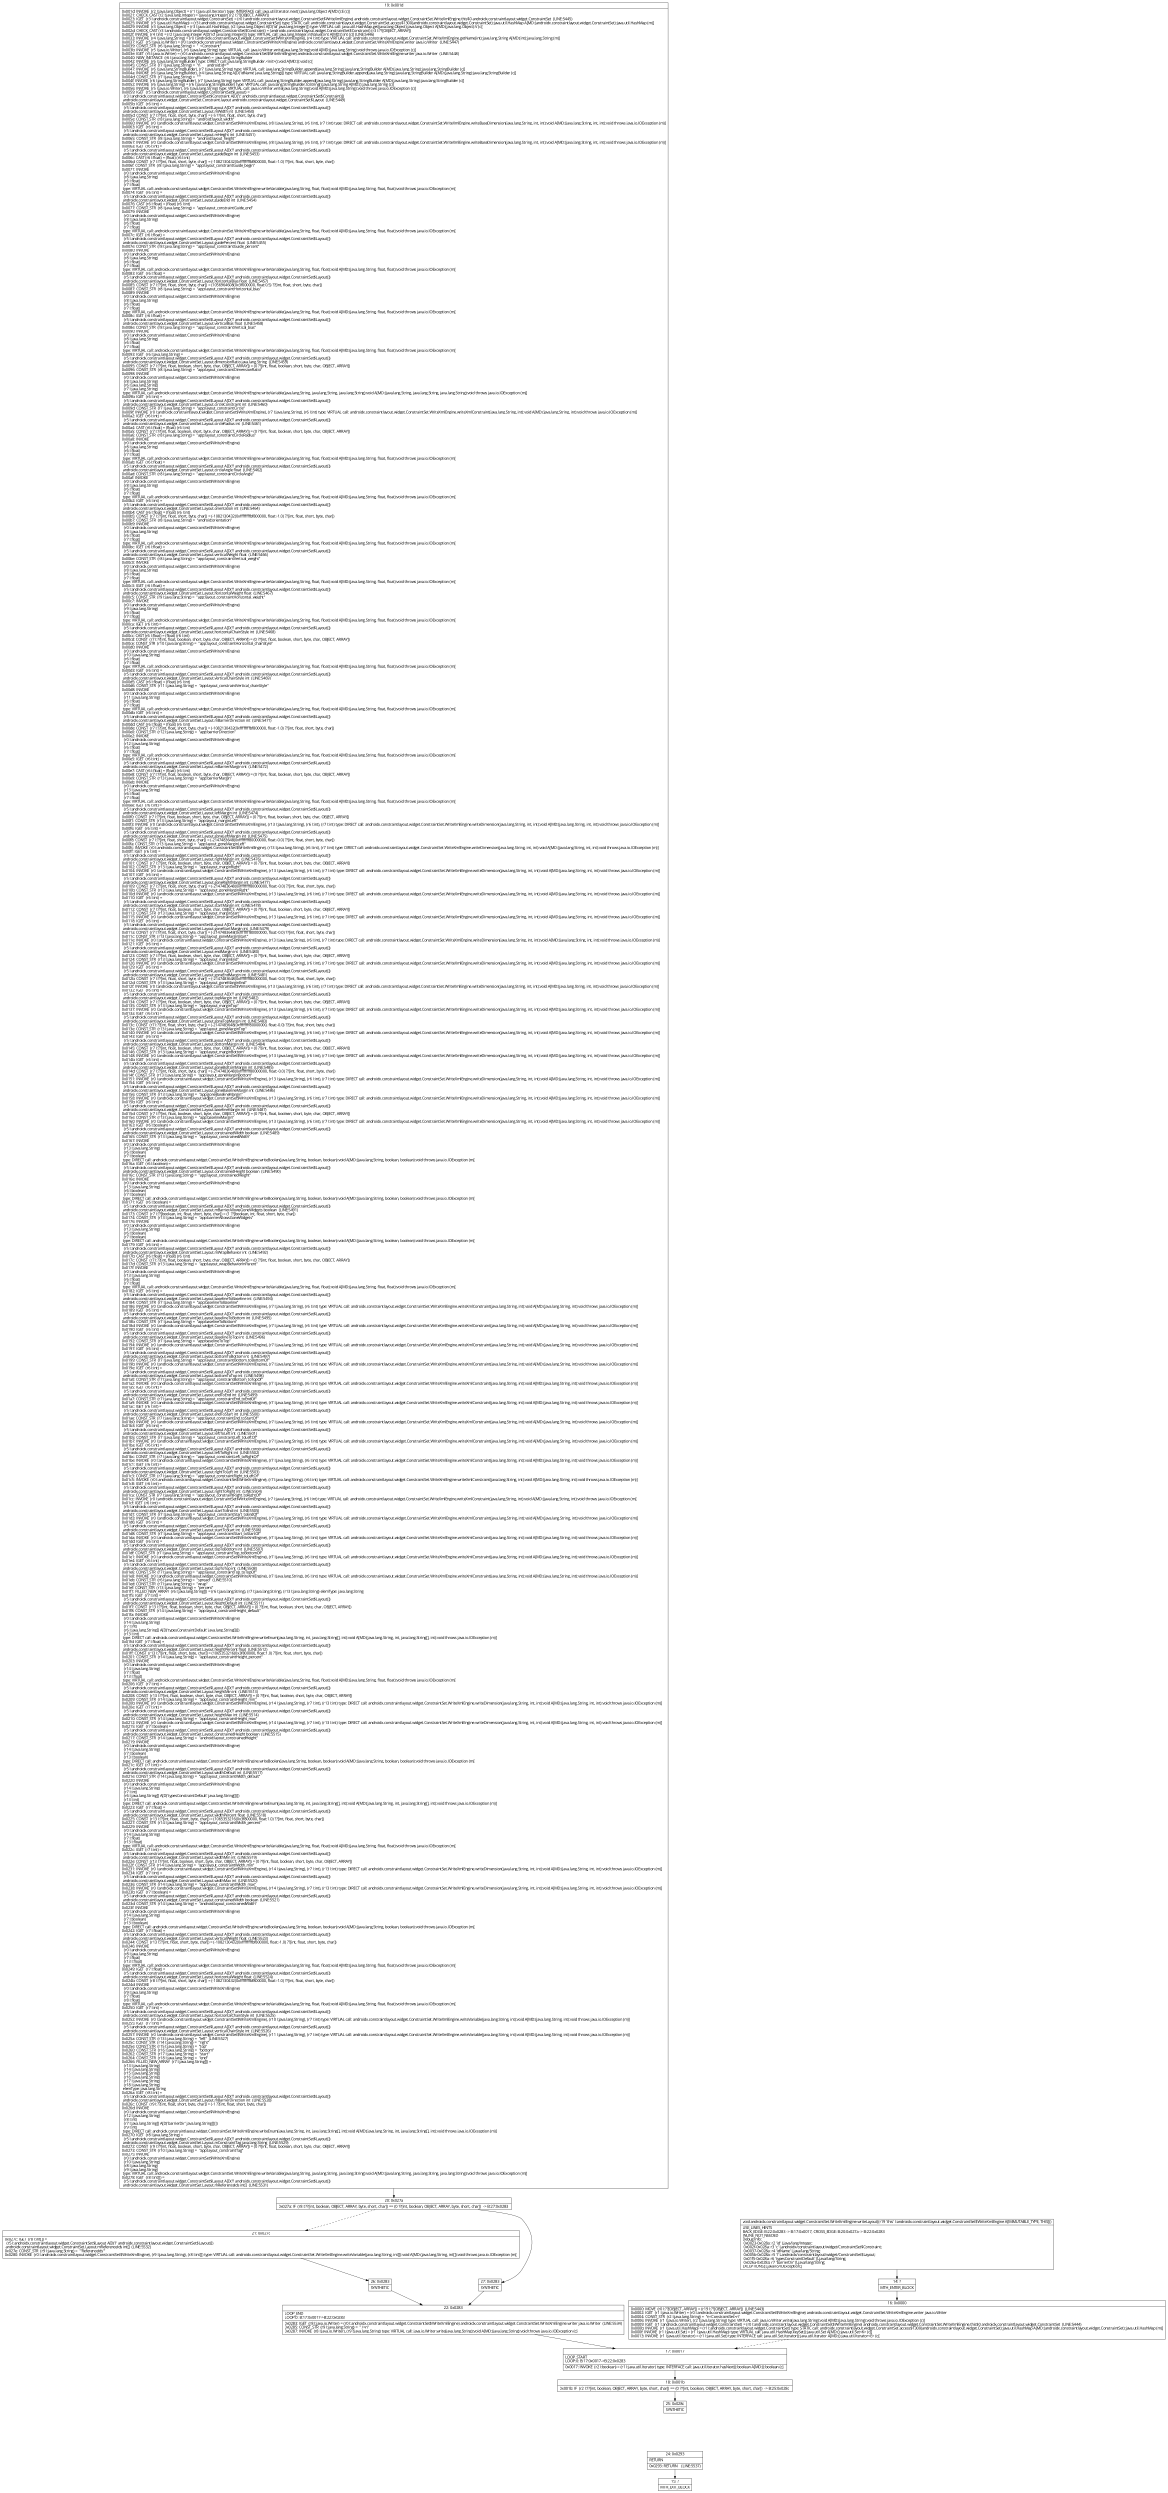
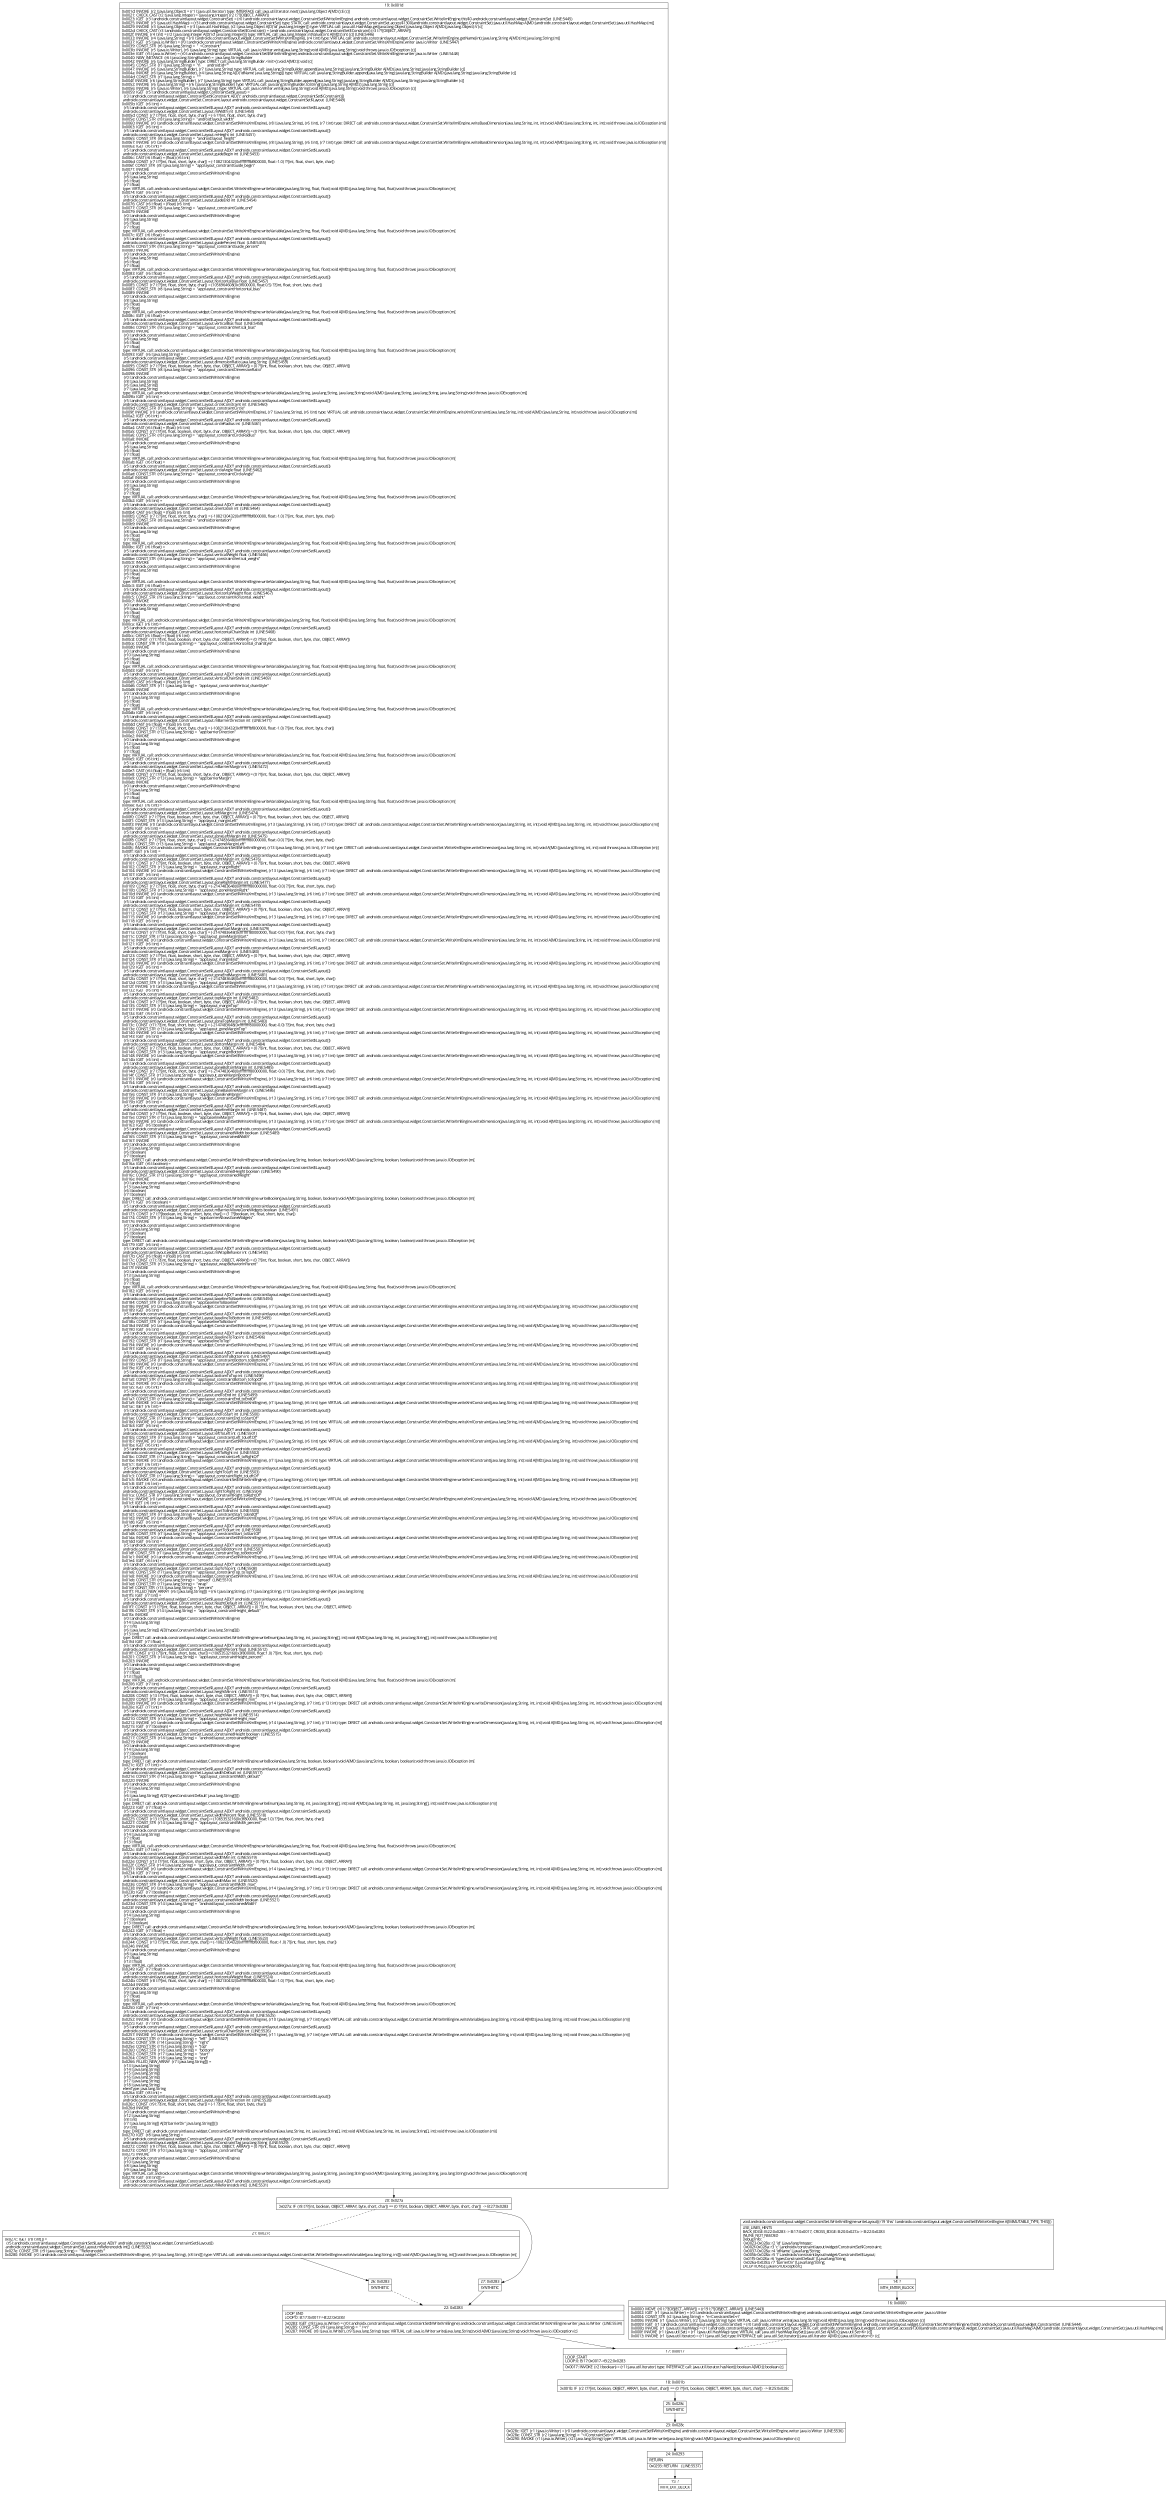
edge "26: 0x0283" -> "22: 0x0283": style solid -> dashed
edge "17: 0x0017" -> "18: 0x001b": removed
node "23: 0x028c": added
